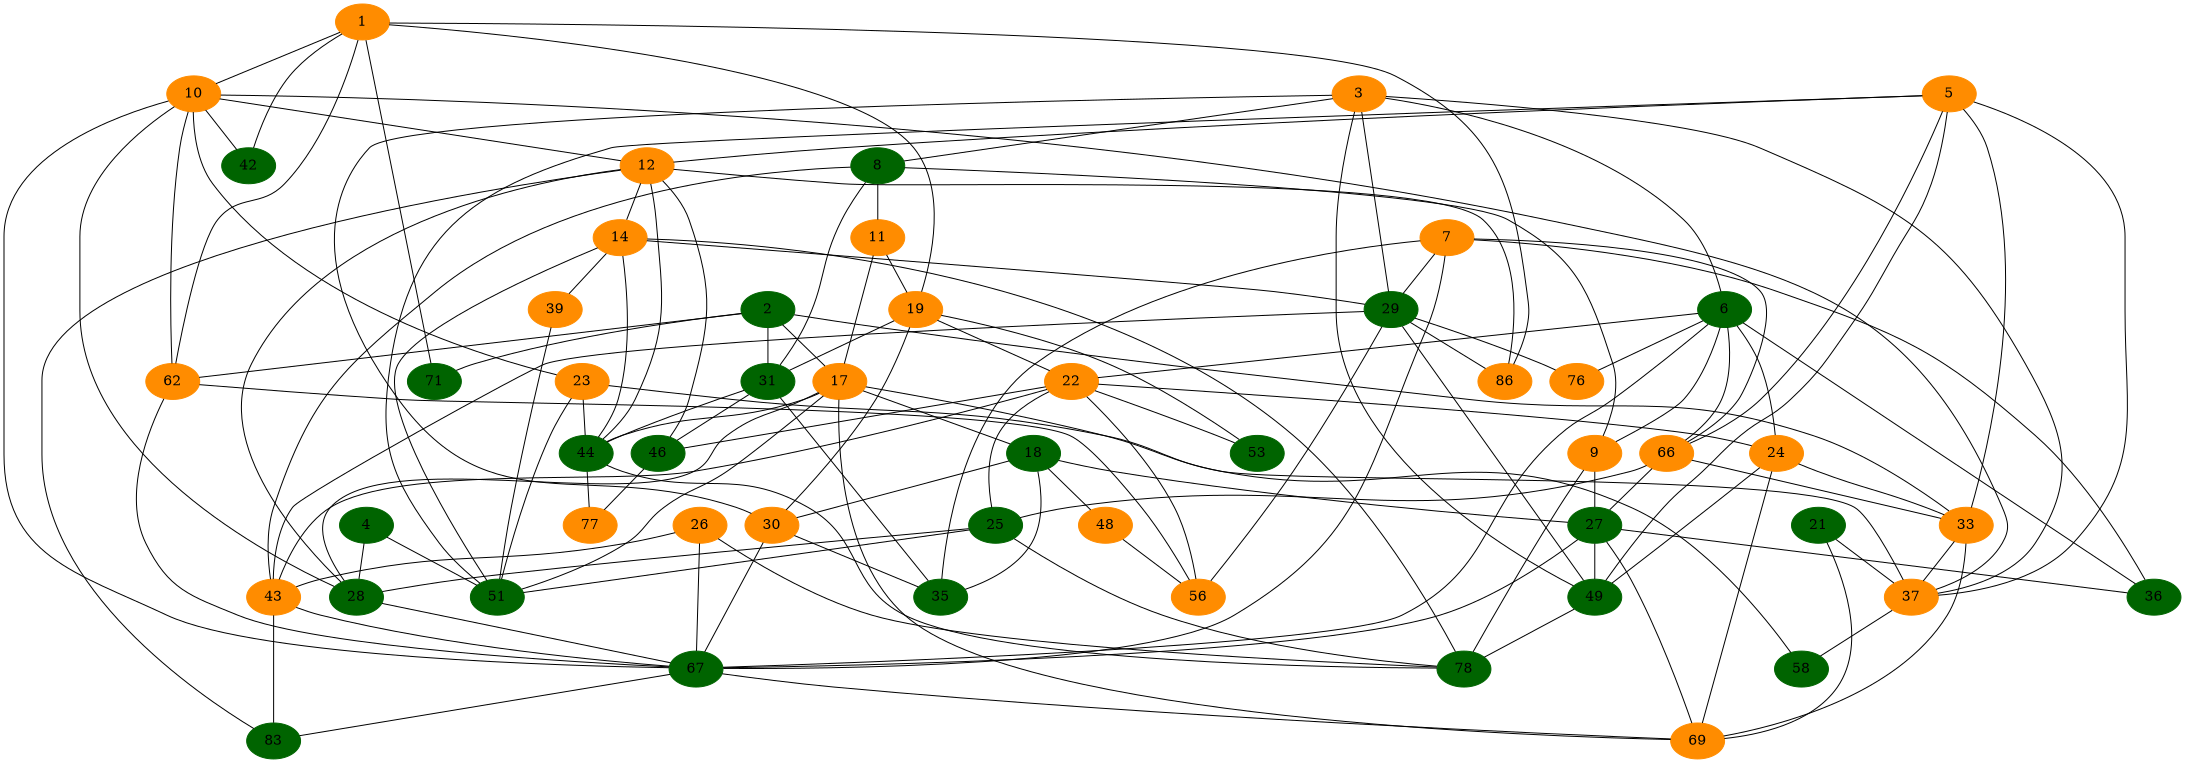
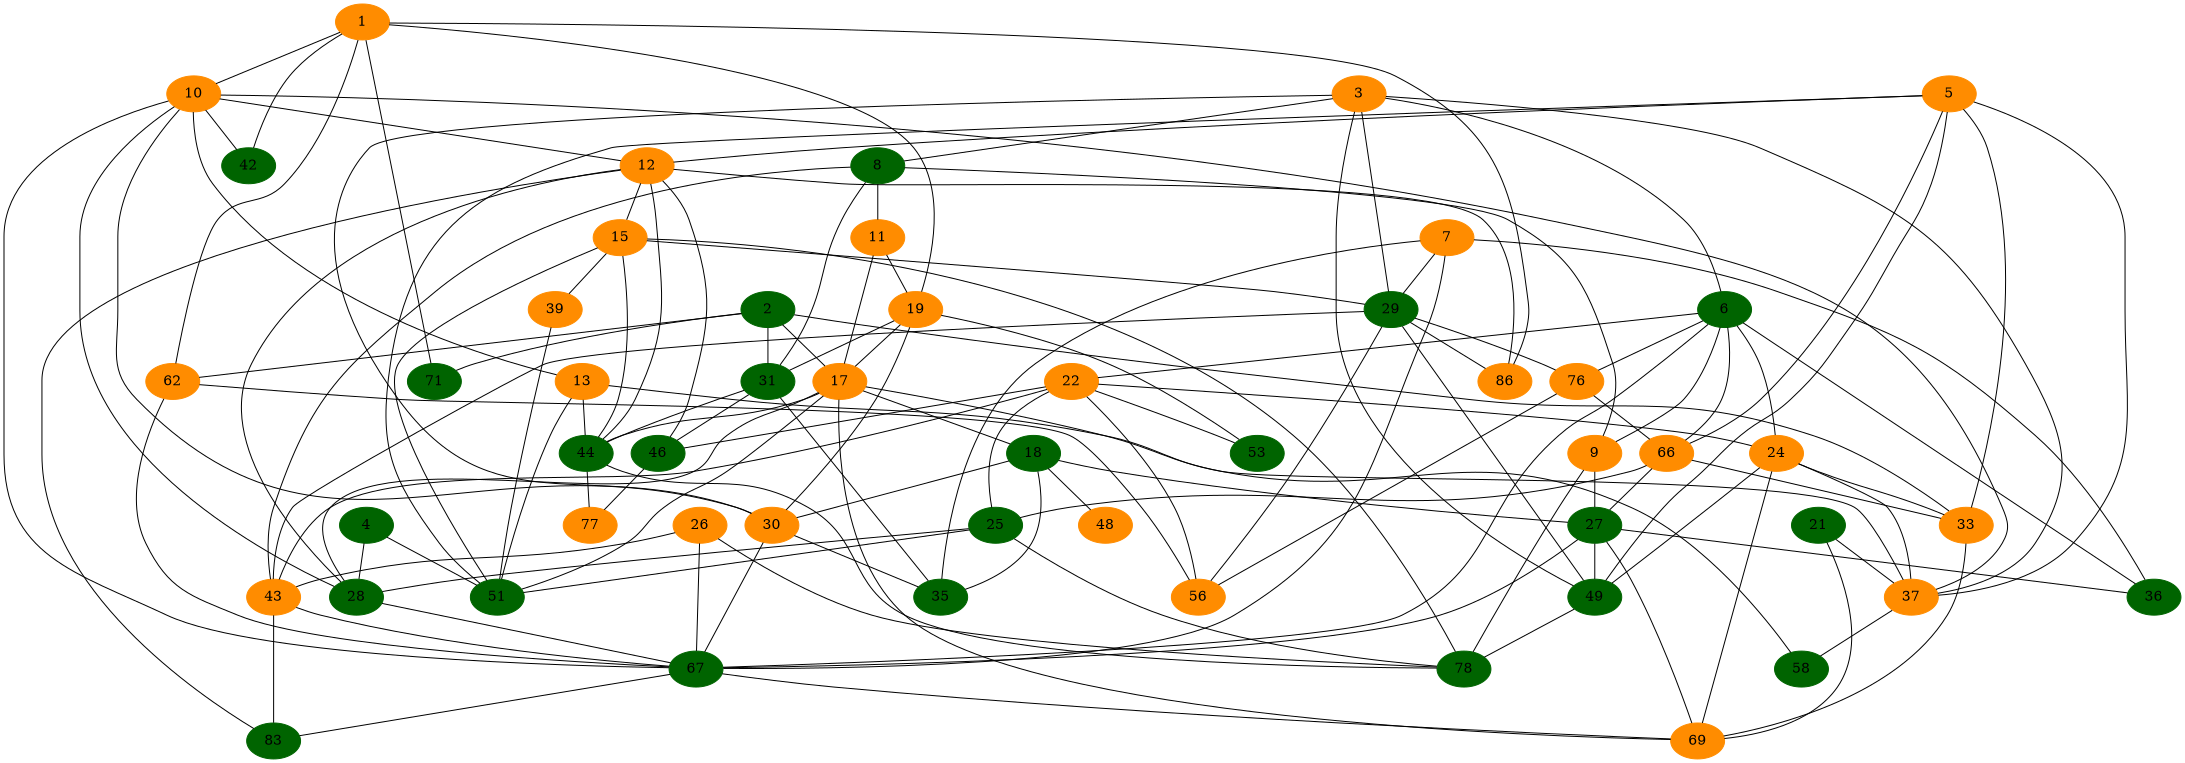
edge "10" -- "62": now "10" -- "30"
node "14": label "14" -> "15"
edge "7" -- "66": now "76" -- "66"
edge "19" -- "22": now "19" -- "17"
node "23": label "23" -> "13"
edge "48" -- "56": now "76" -- "56"
edge "33" -- "37": now "24" -- "37"
